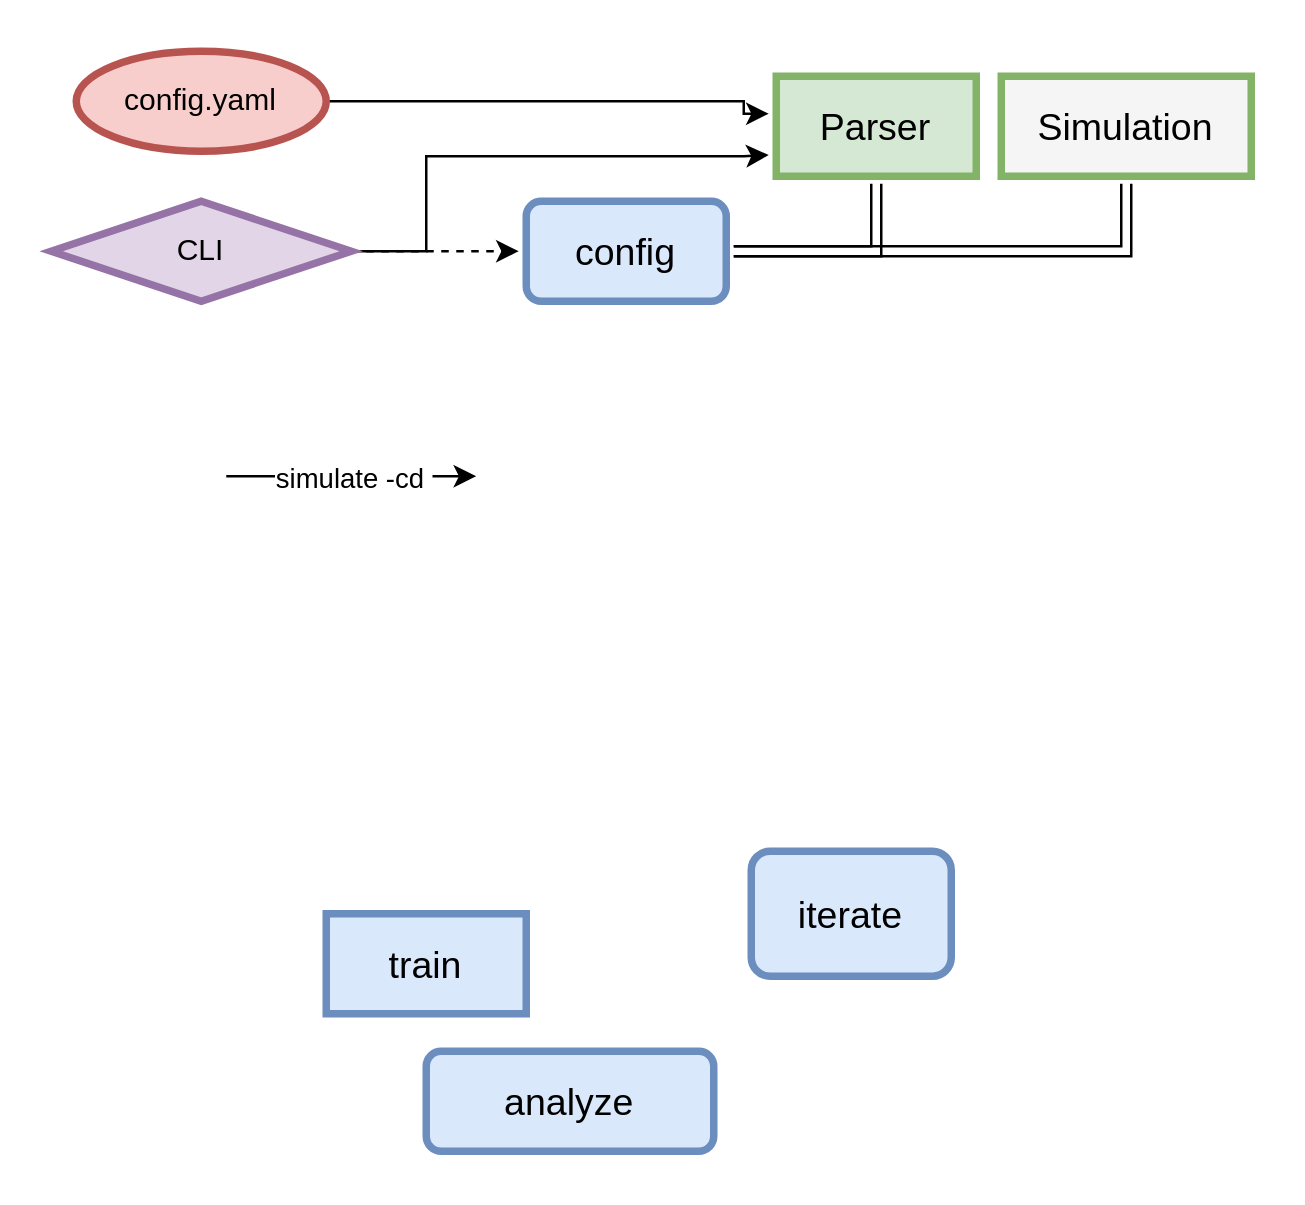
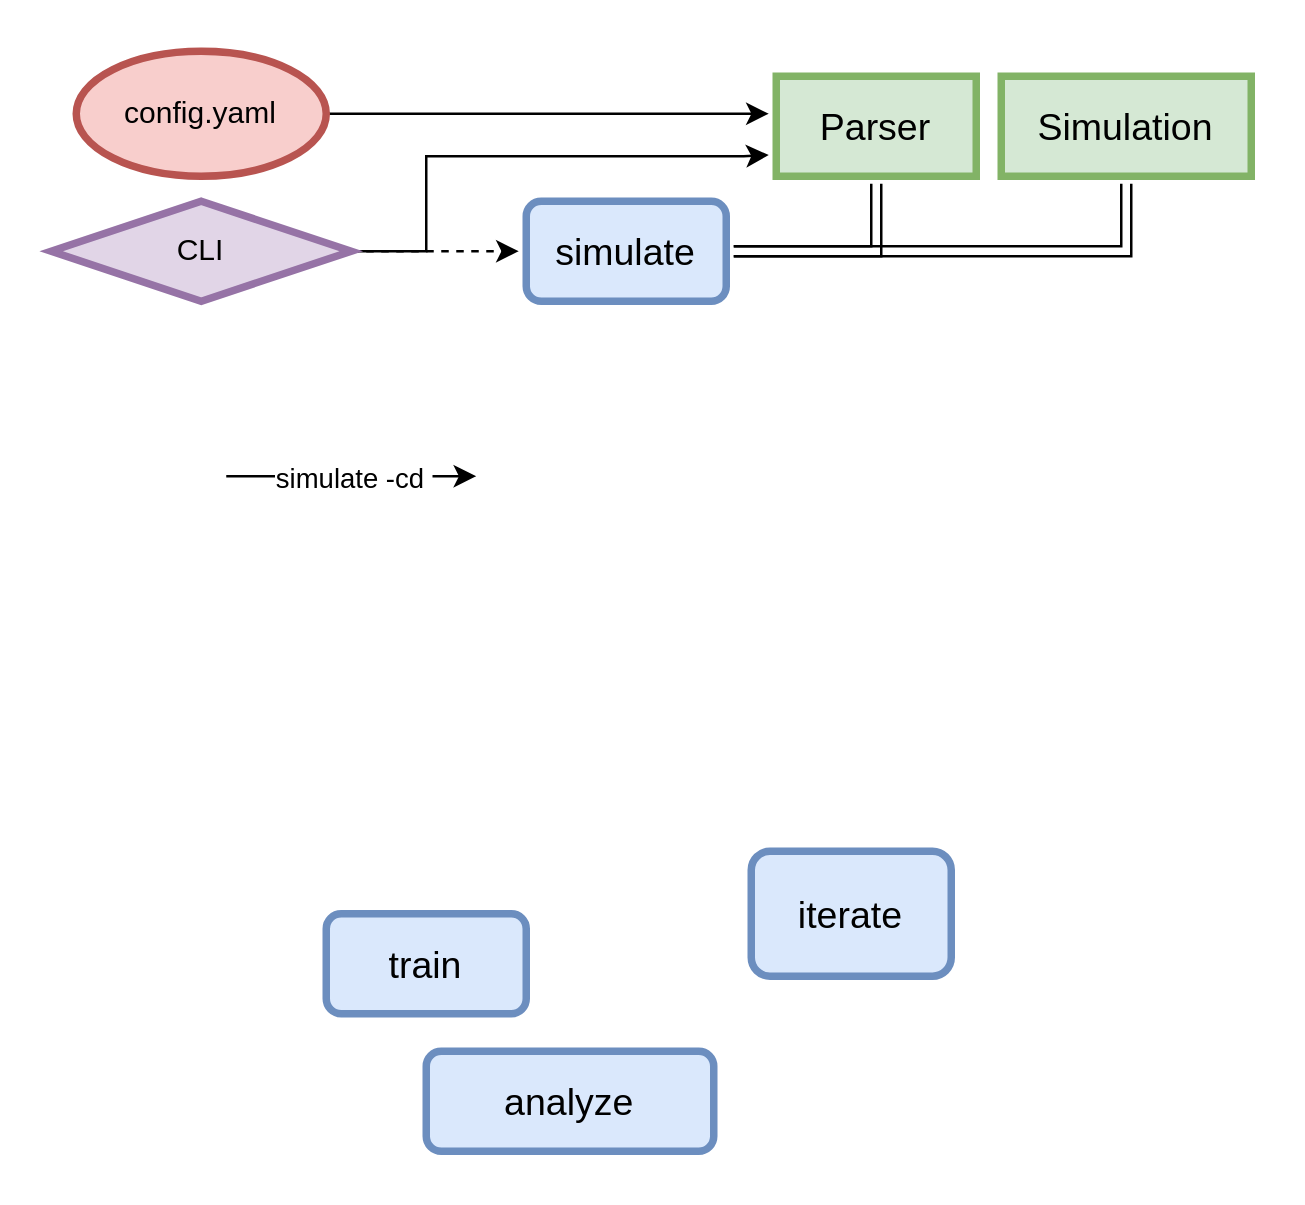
node "config.yaml": size 250x100 -> 250x125
node "Simulation": fillcolor #f5f5f5 -> #d5e8d4
node "config": label "config" -> "simulate"
node "train": shape rectangle -> rounded rectangle
